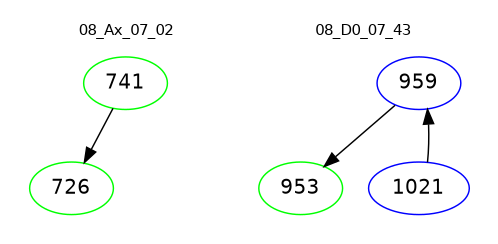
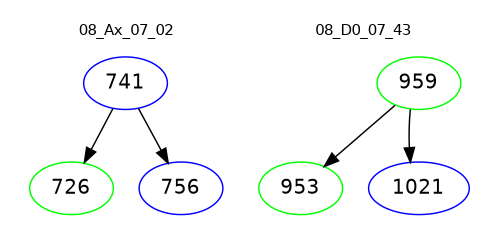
node "741": color green -> blue
node "959": color blue -> green
edge "1021" -> "959": reversed
node "756": added
